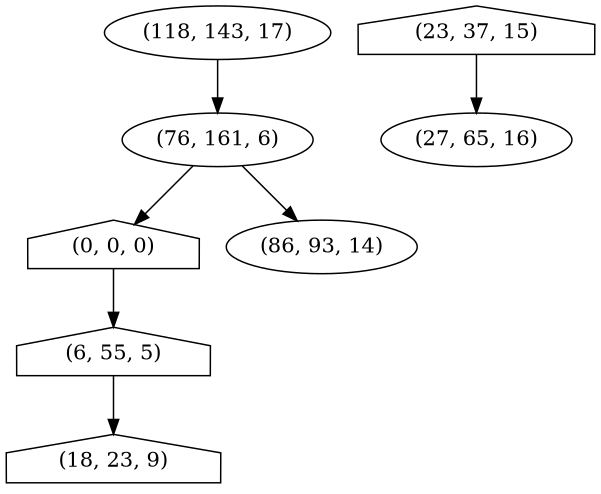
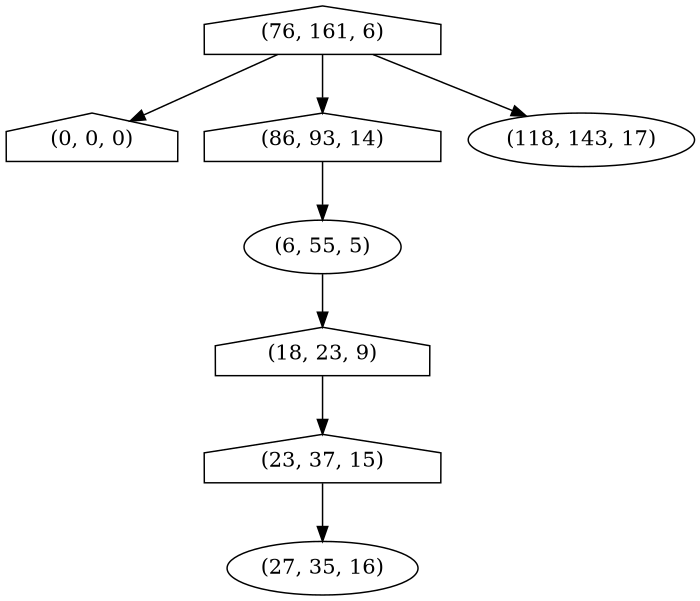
edge "(118, 143, 17)" -> "(76, 161, 6)": reversed
node "(76, 161, 6)": shape ellipse -> house
node "(27, 65, 16)": label "(27, 65, 16)" -> "(27, 35, 16)"
node "(86, 93, 14)": shape ellipse -> house
edge "(0, 0, 0)" -> "(6, 55, 5)": now "(86, 93, 14)" -> "(6, 55, 5)"
node "(6, 55, 5)": shape house -> ellipse
edge "(18, 23, 9)" -> "(23, 37, 15)": added
